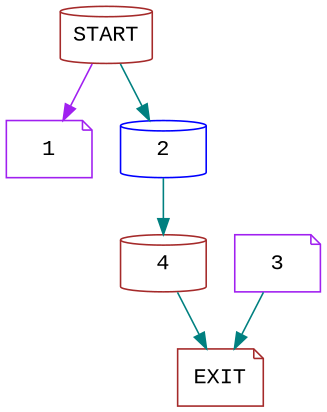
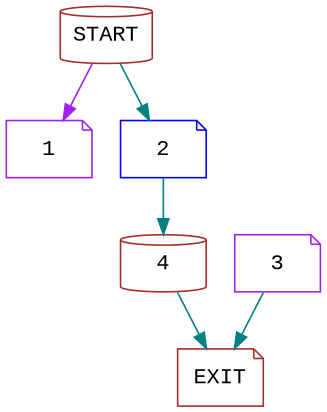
node "2": shape cylinder -> note
